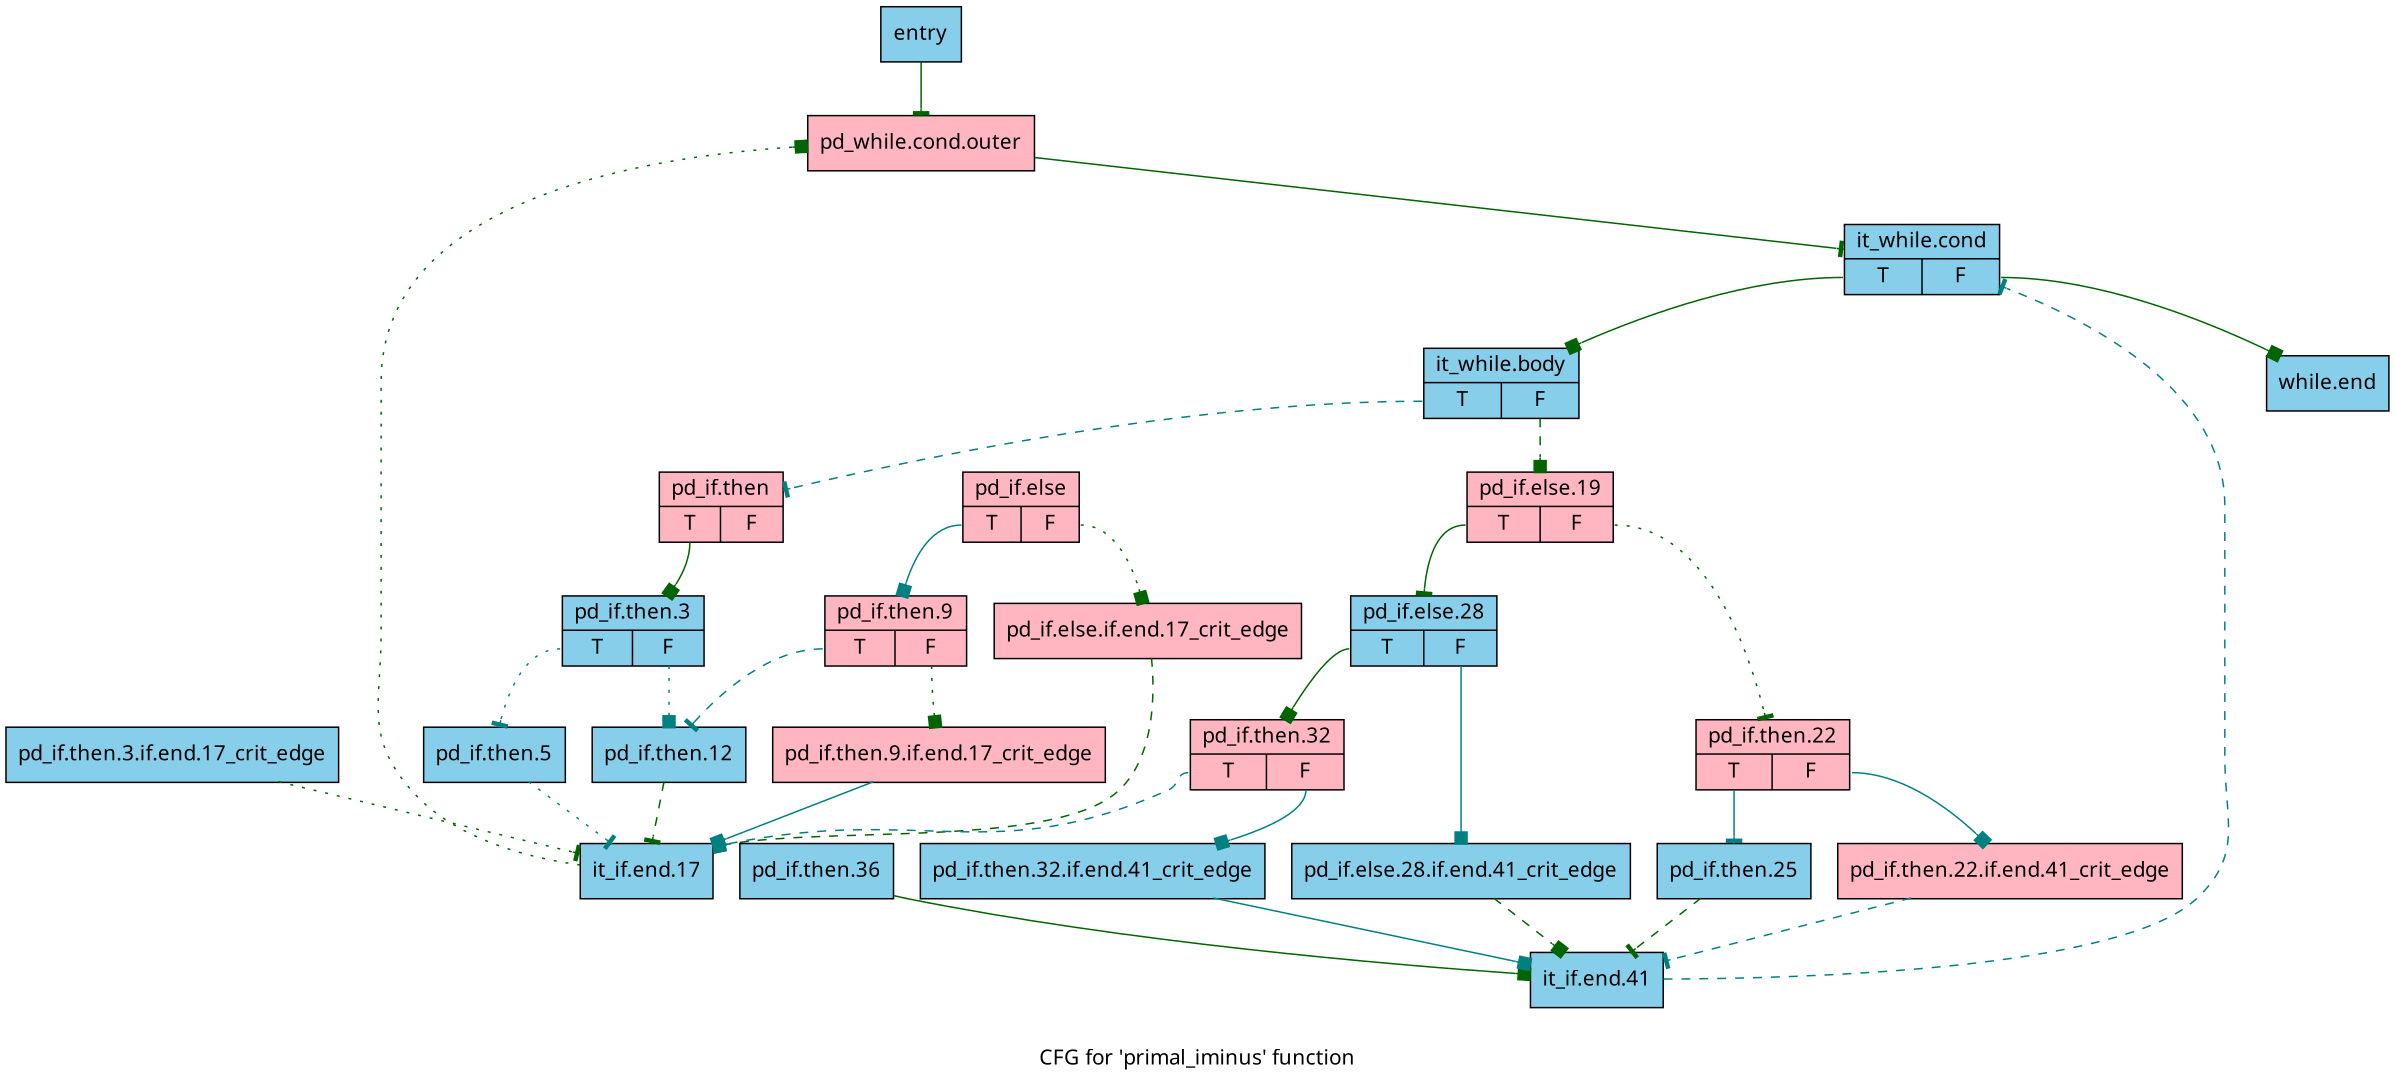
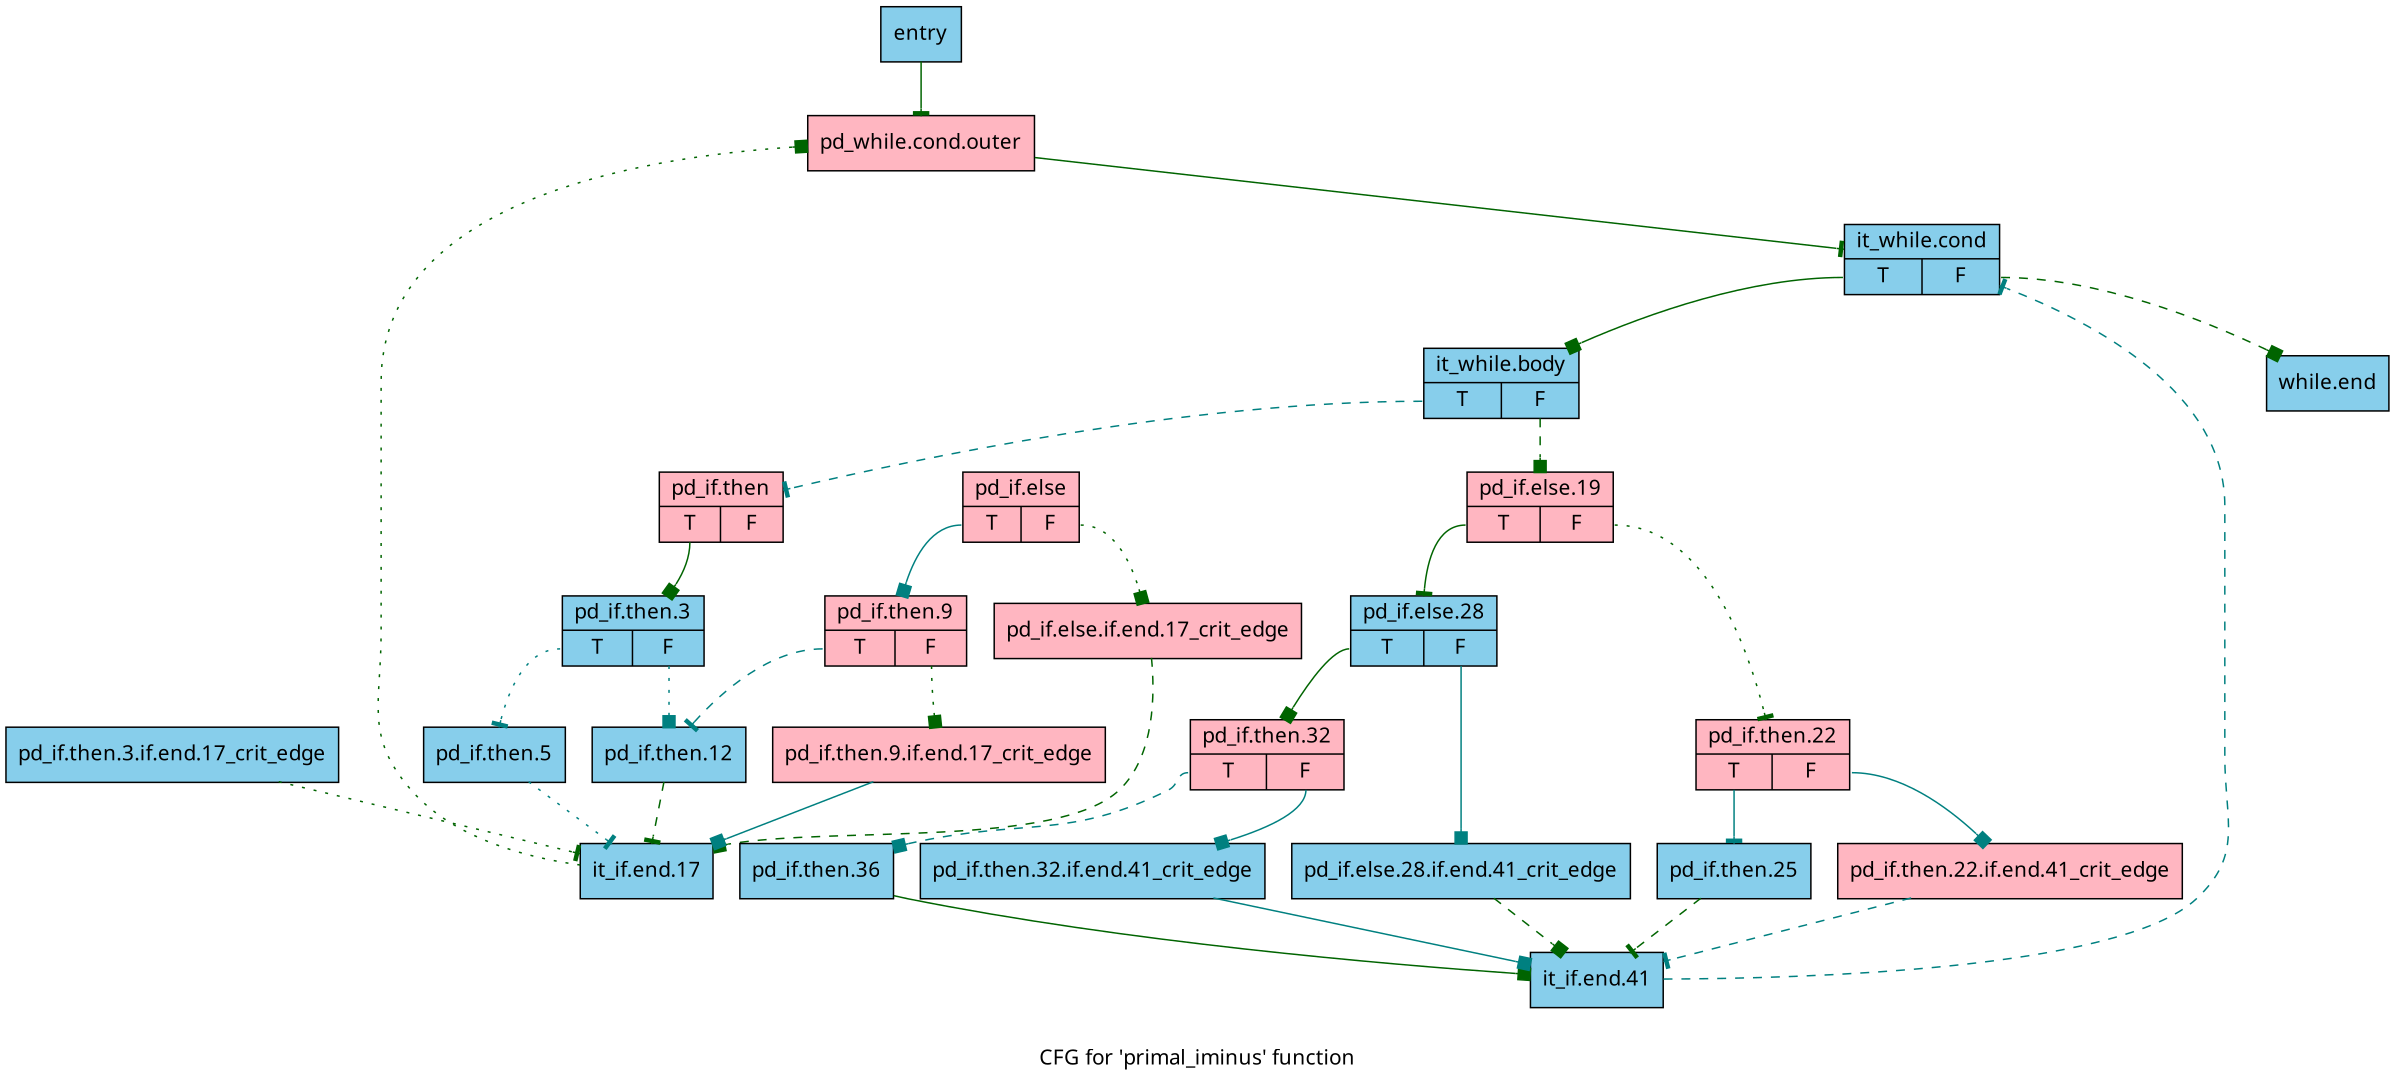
edge "it_while.cond" -> "while.end": style solid -> dashed
edge "pd_if.then.32" -> "it_if.end.17": now "pd_if.then.32" -> "pd_if.then.36"
